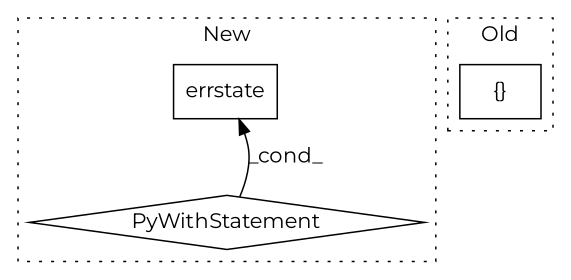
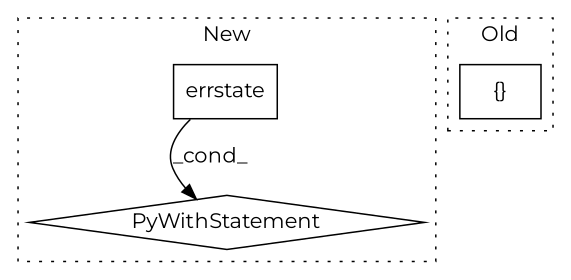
edge "PyWithStatement" -> "errstate": reversed
